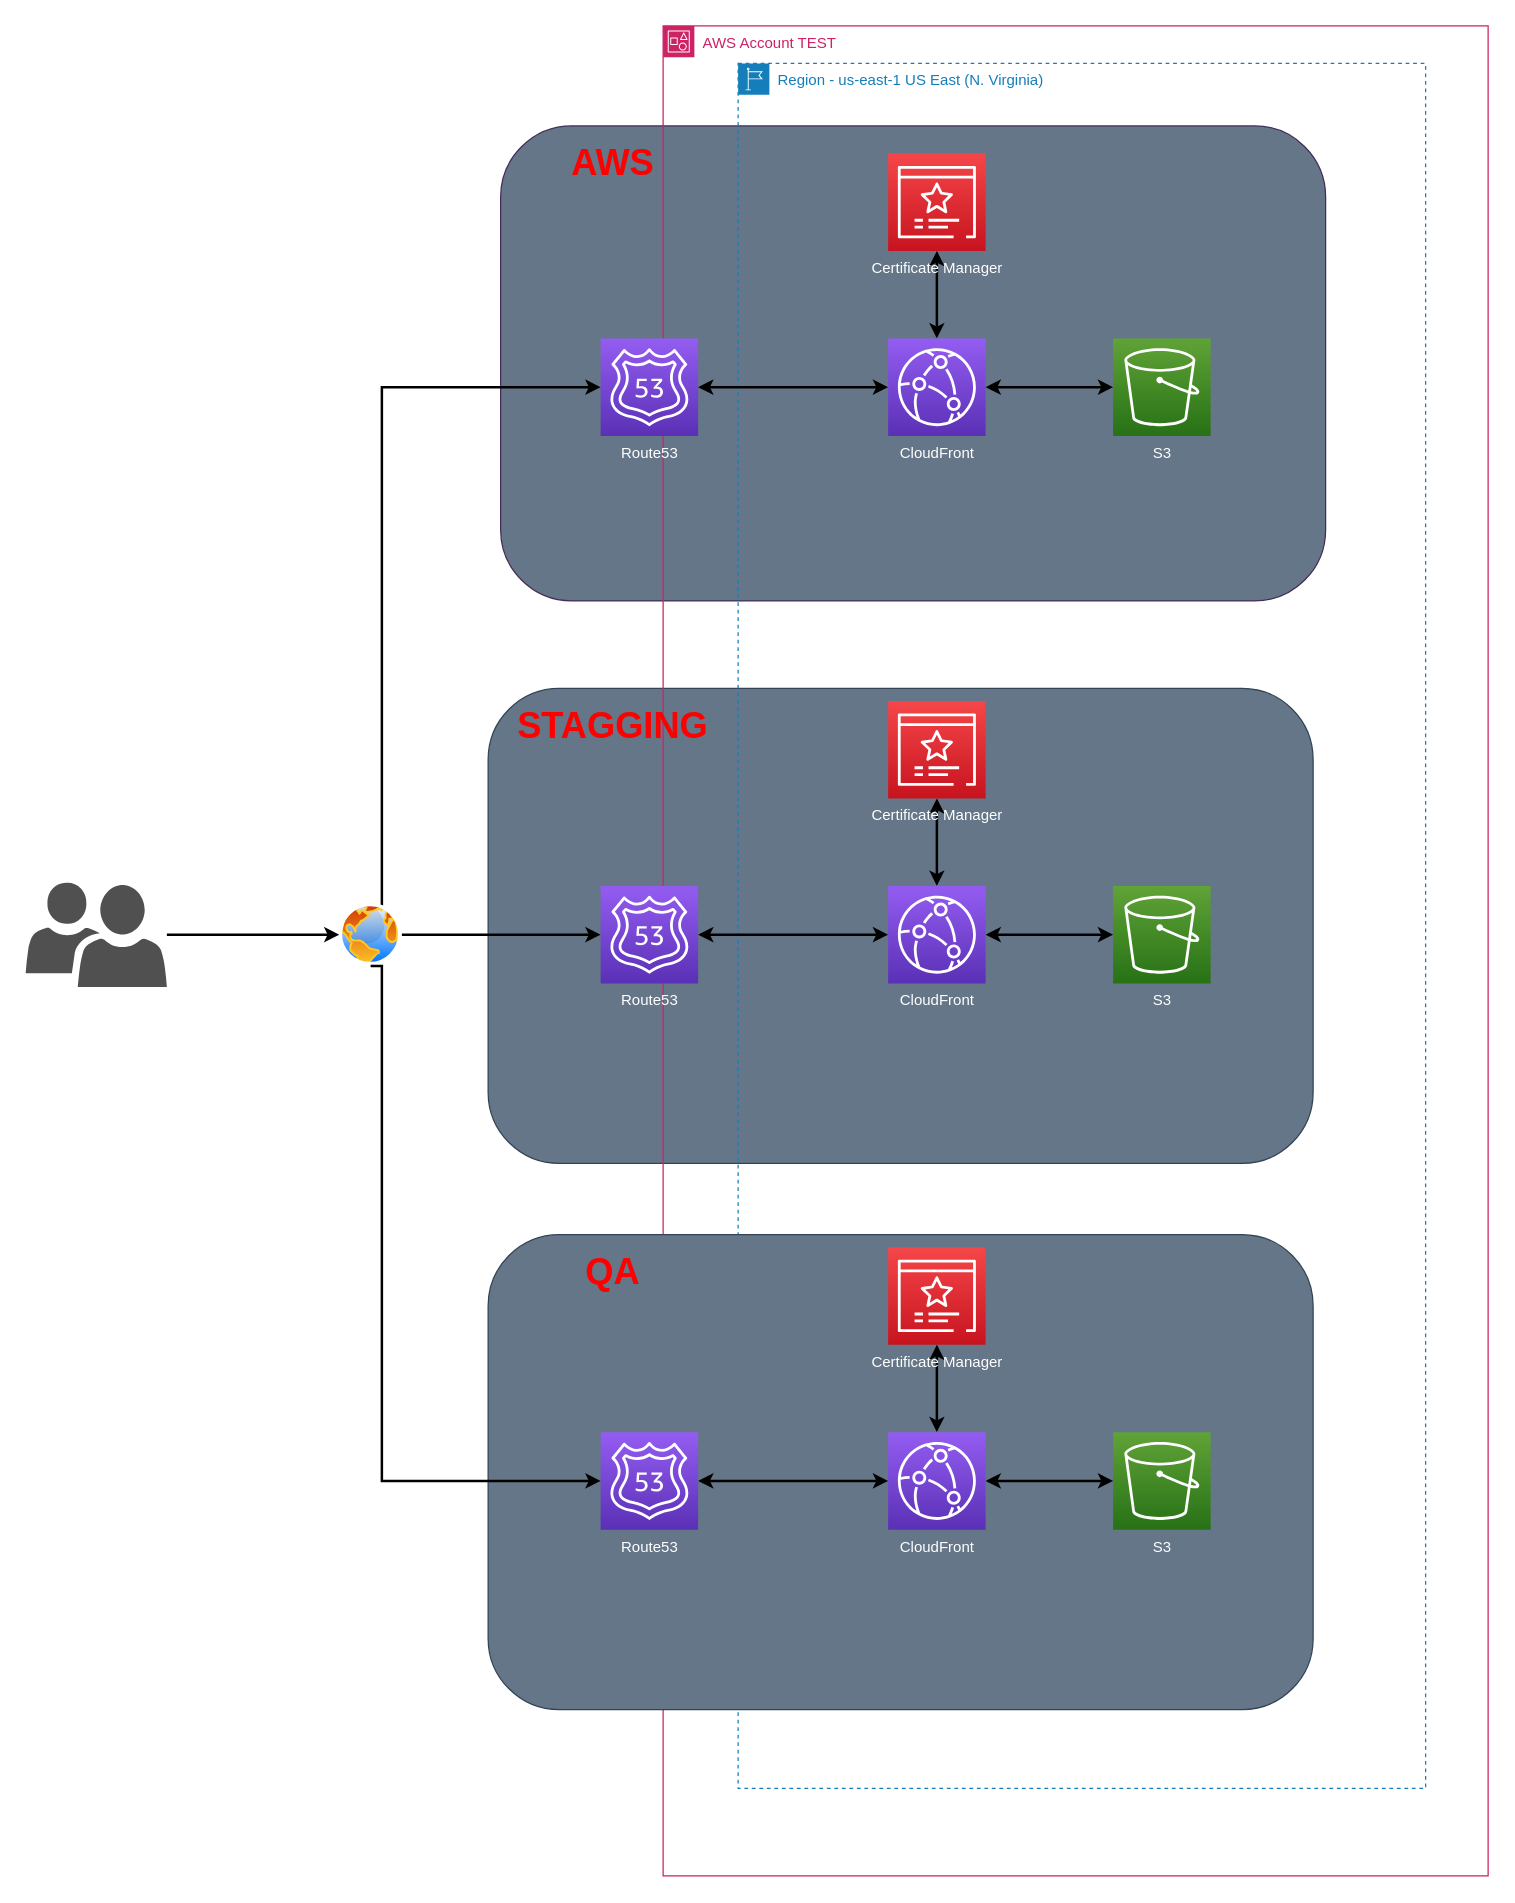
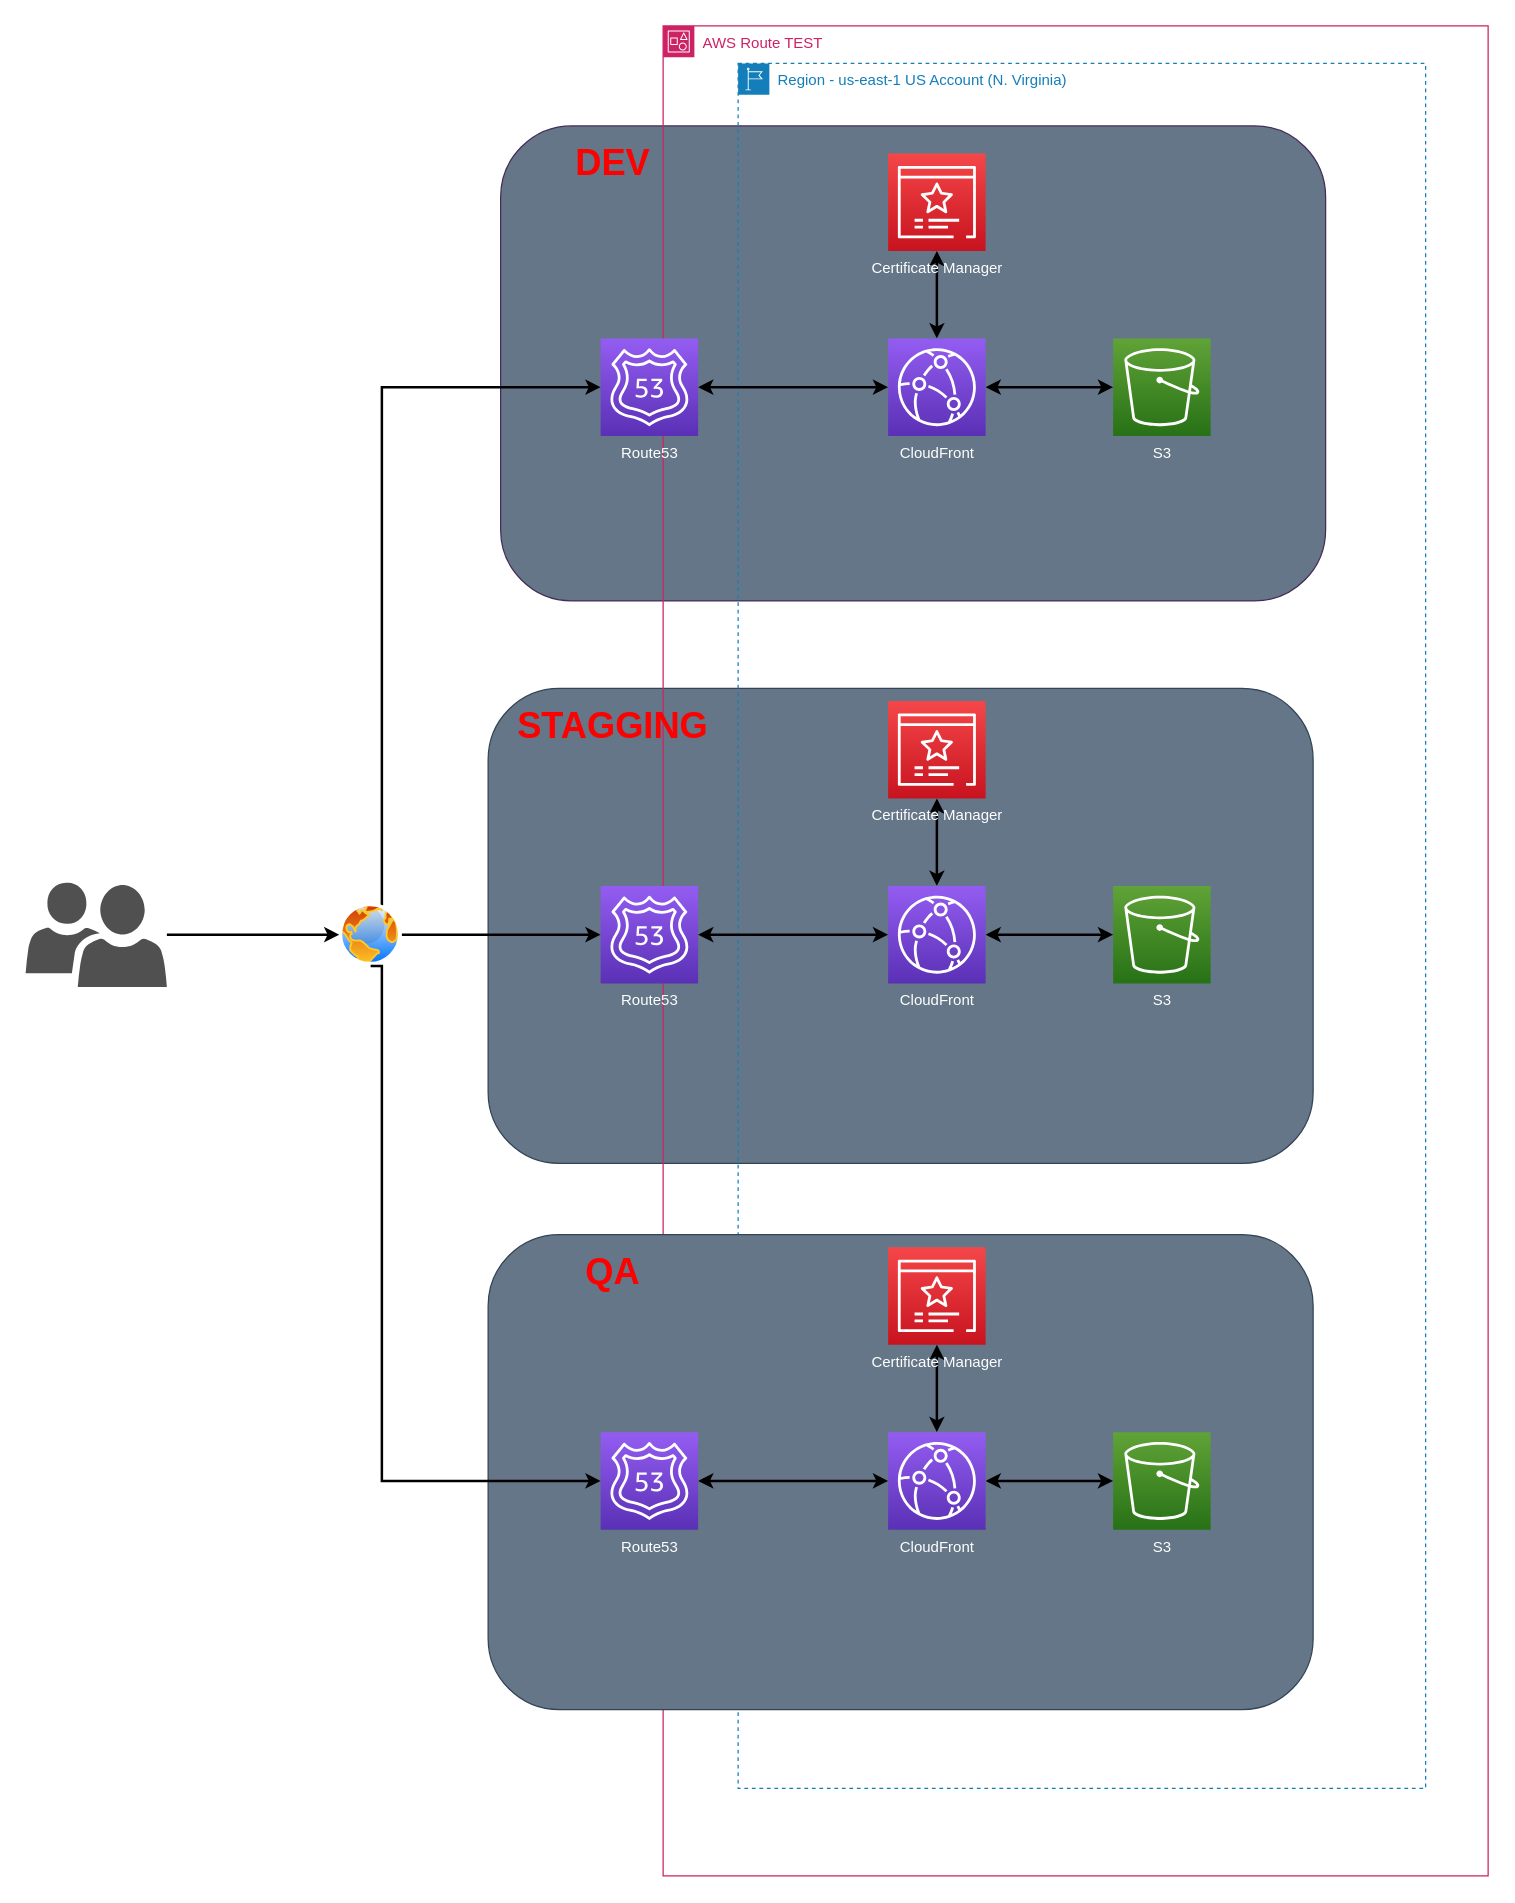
node "AWS Account TEST": label "AWS Account TEST" -> "AWS Route TEST"
node "Region - us-east-1 US East (N. Virginia)": label "Region - us-east-1 US East (N. Virginia)" -> "Region - us-east-1 US Account (N. Virginia)"
node "AWS": label "AWS" -> "DEV"
